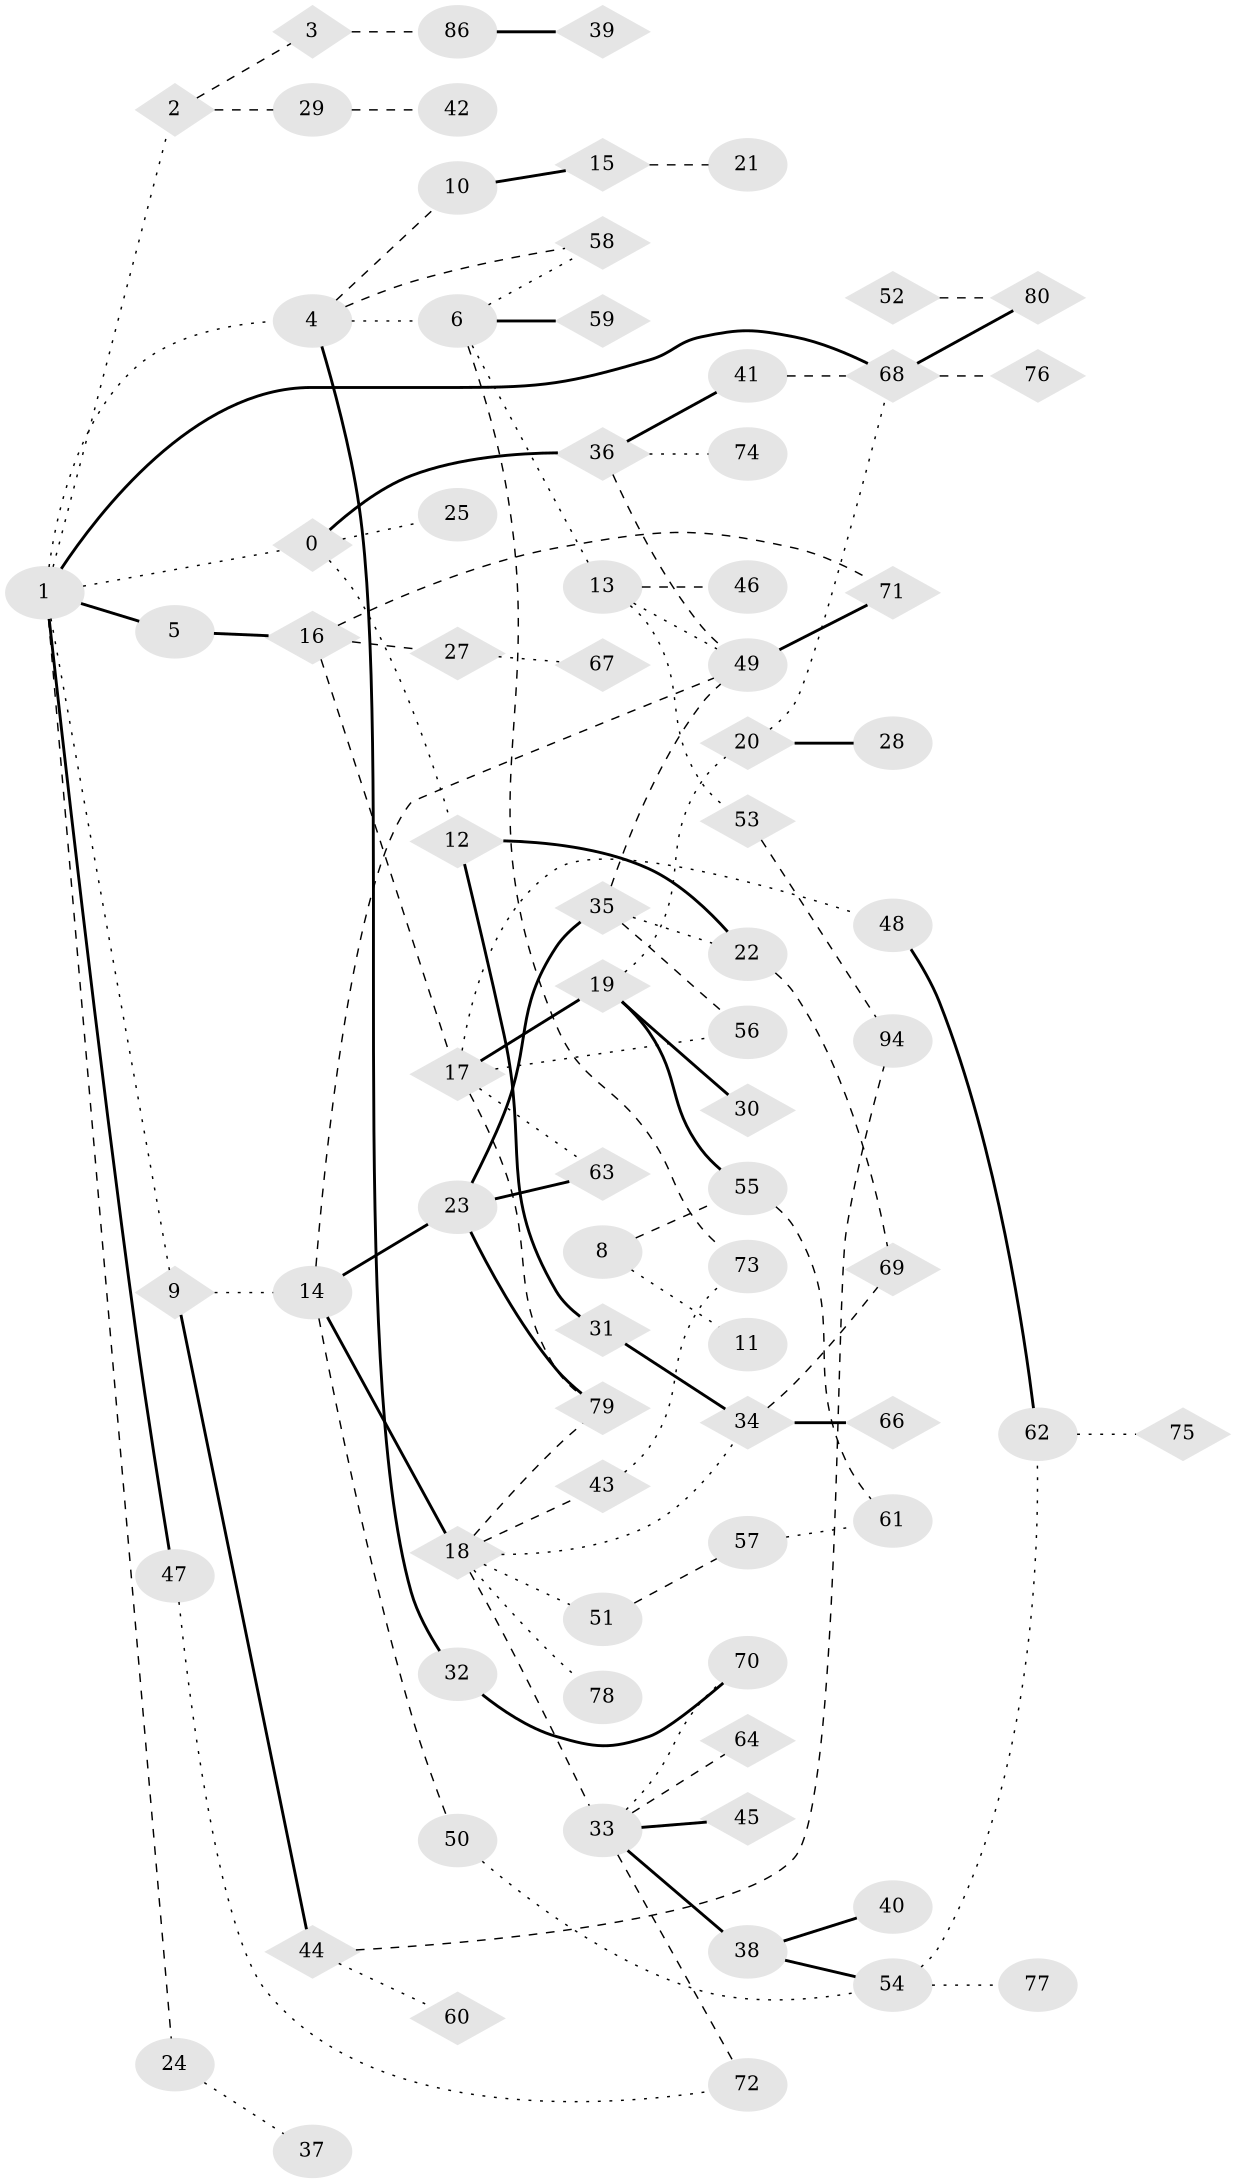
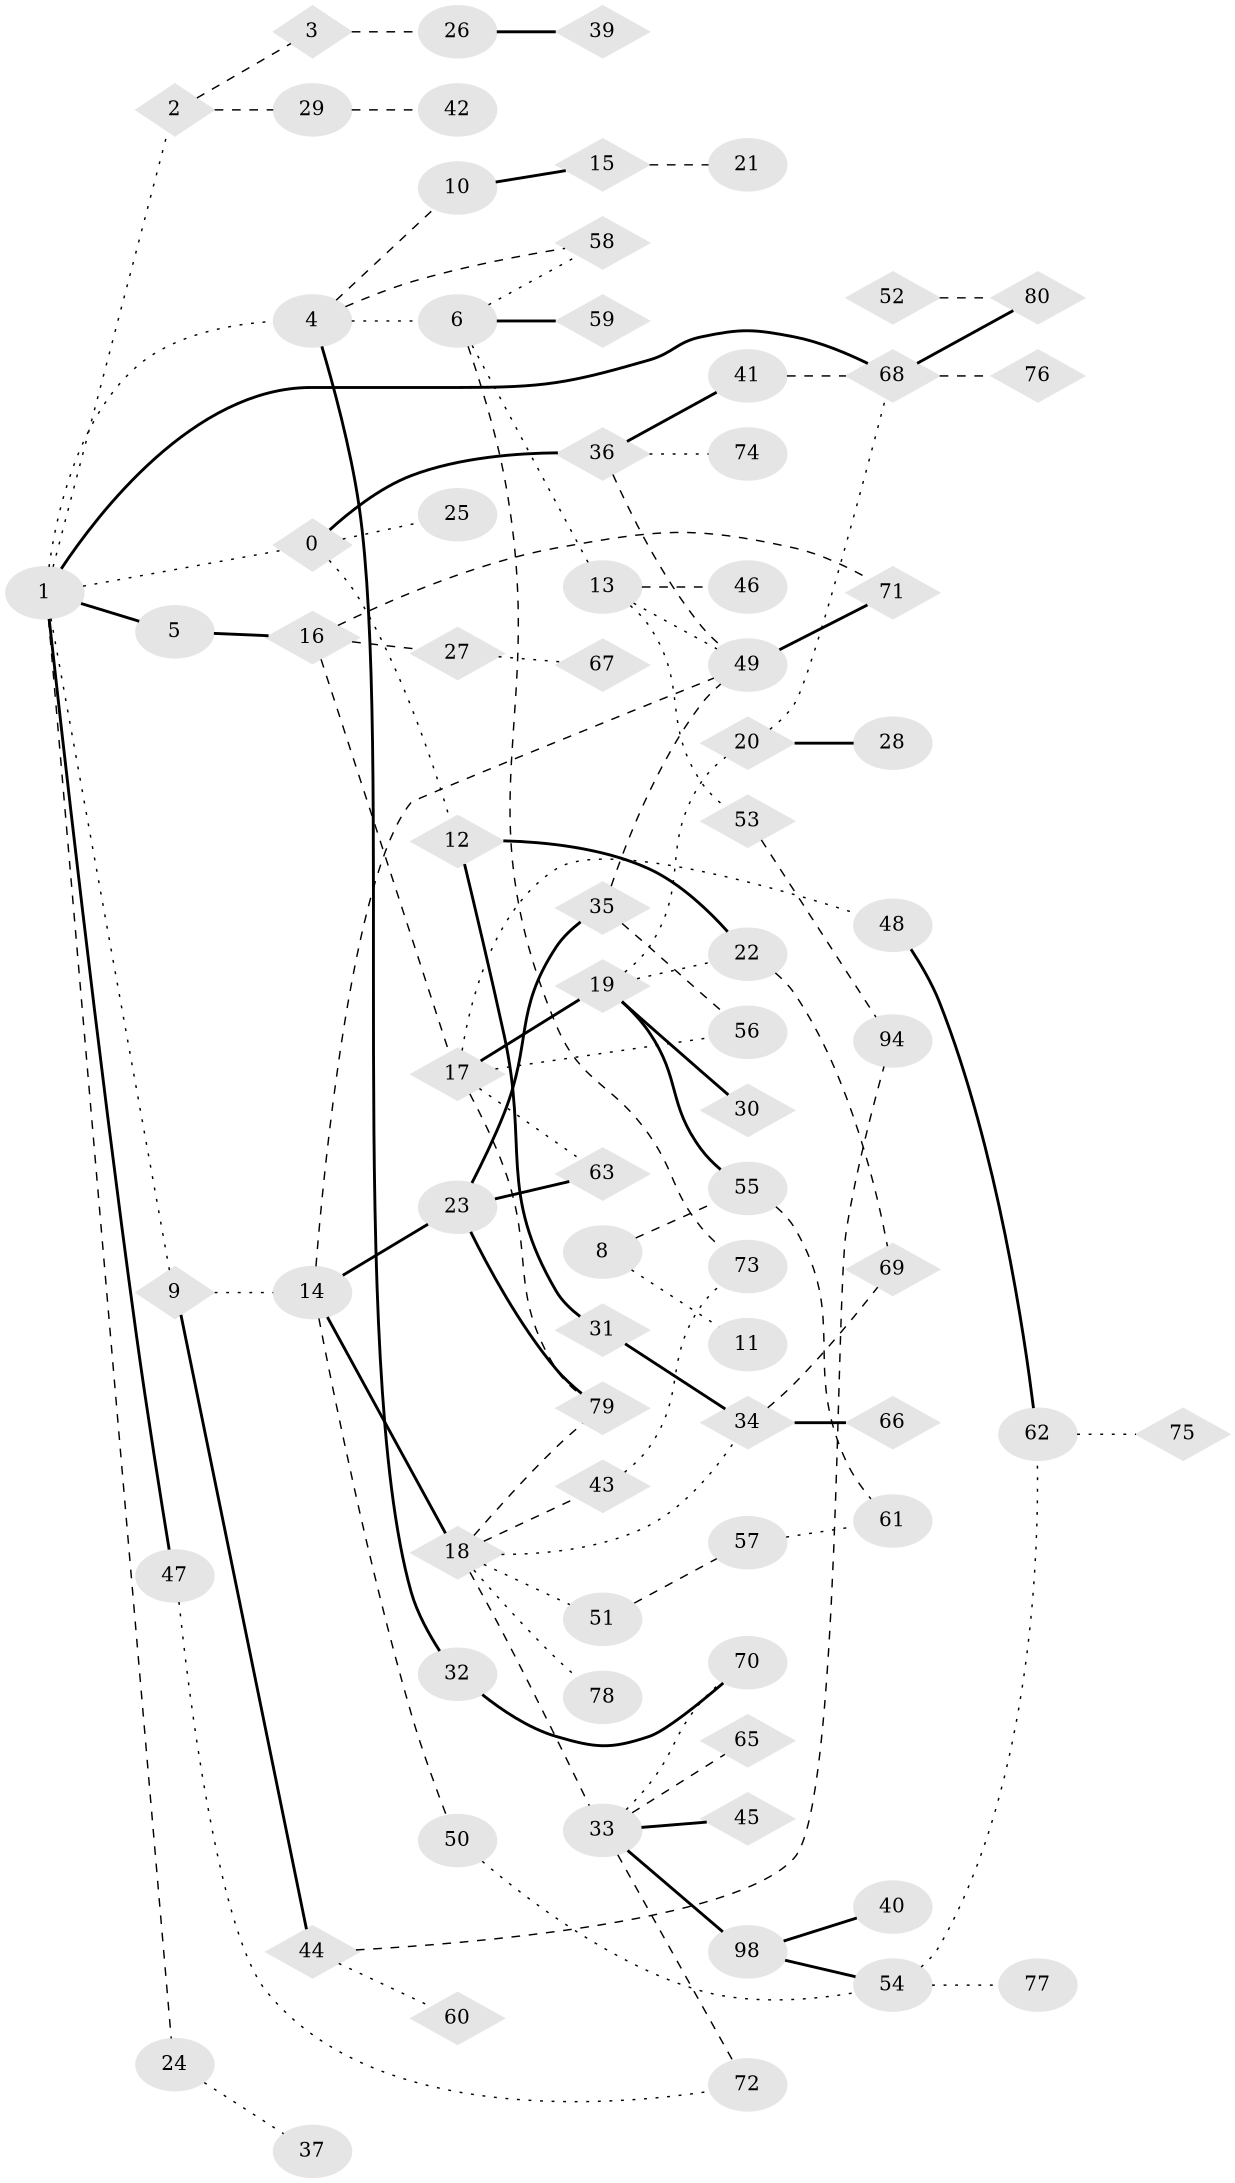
node "86": label "86" -> "26"
edge "35" -- "22": now "19" -- "22"
node "64": label "64" -> "65"
node "38": label "38" -> "98"
